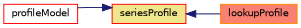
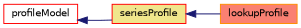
edge "profileModel" -> "seriesProfile": reversed
